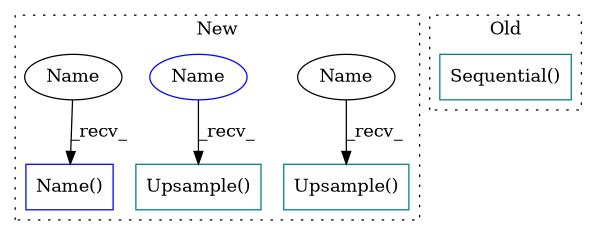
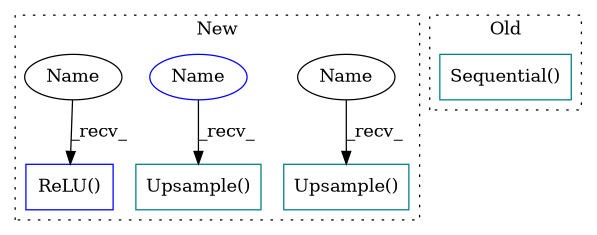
node "Name()": label "Name()" -> "ReLU()"
